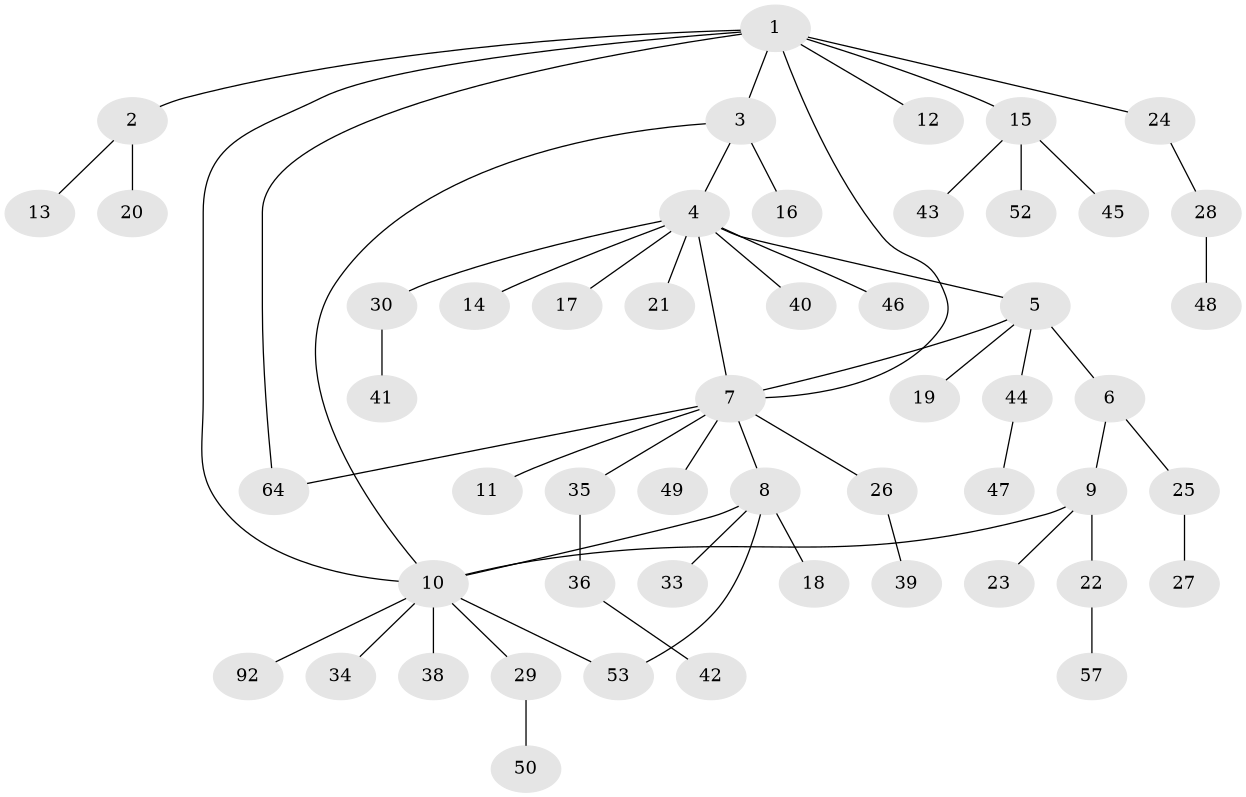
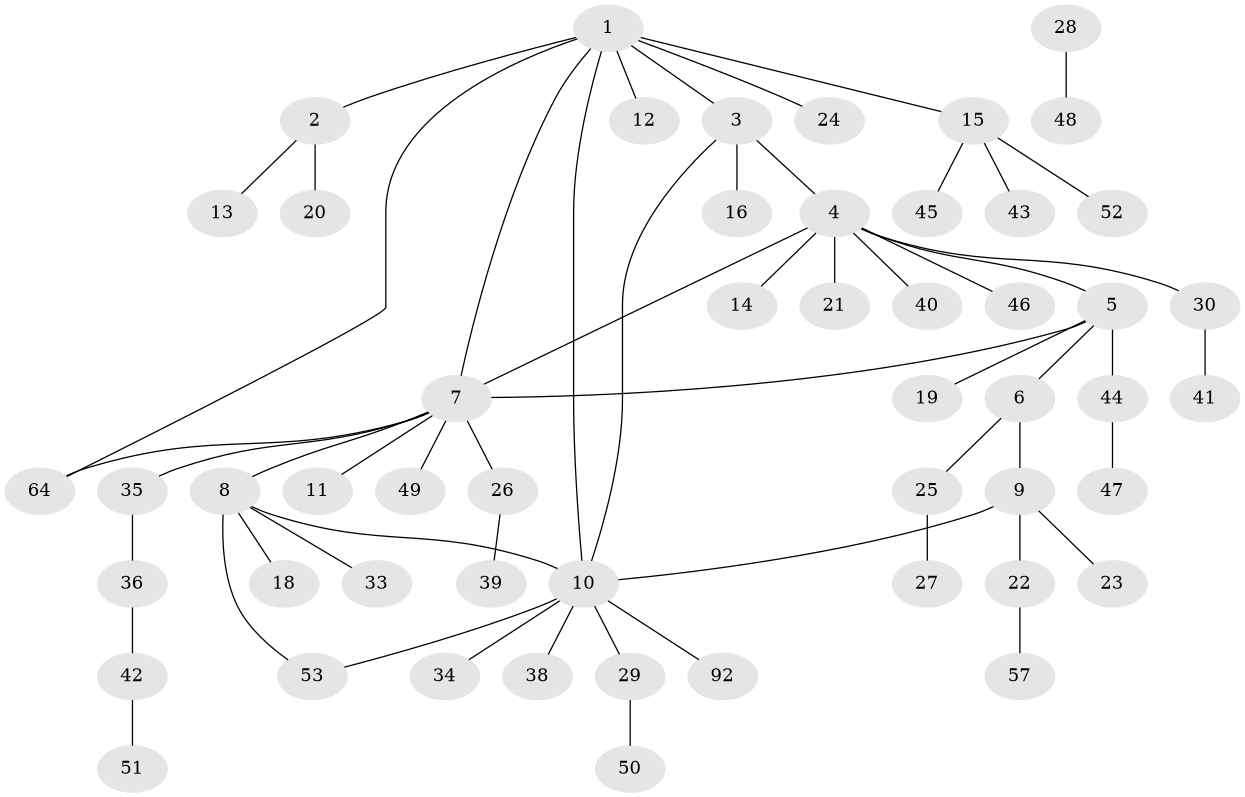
edge "24" -- "28": removed
node "17": removed
node "51": added
